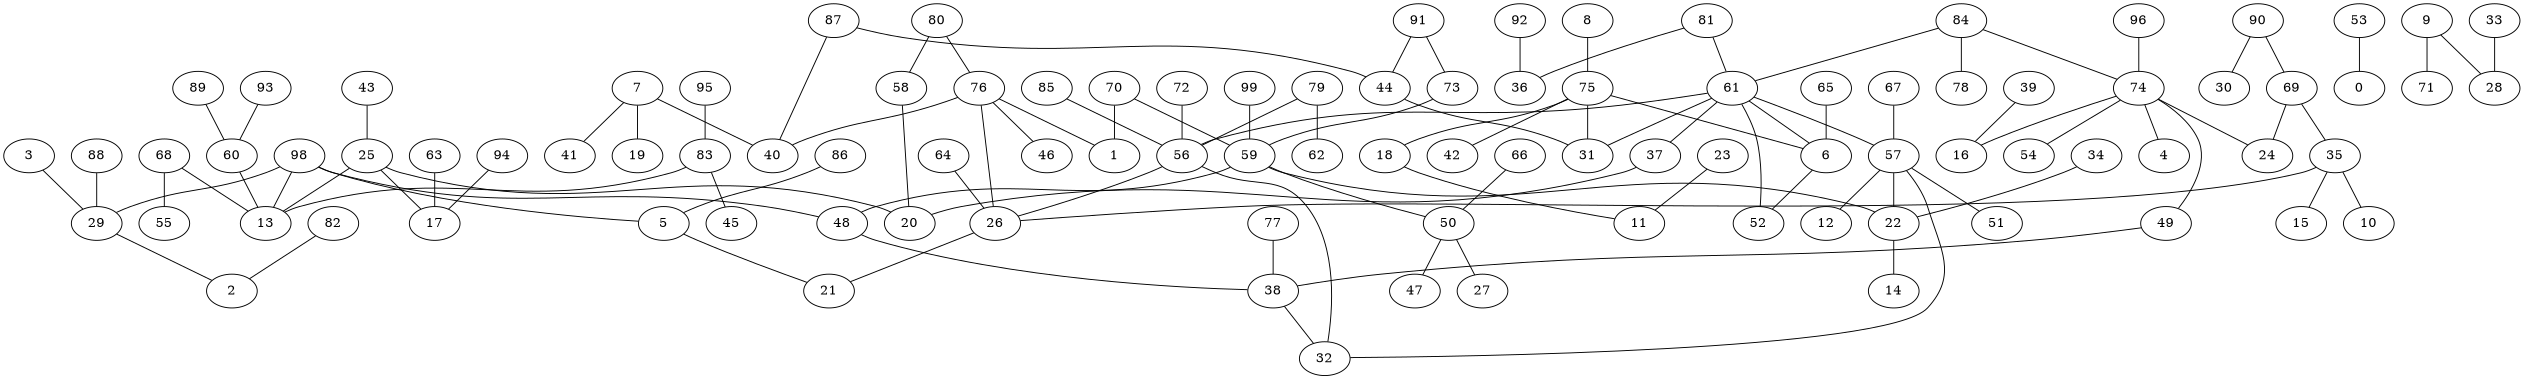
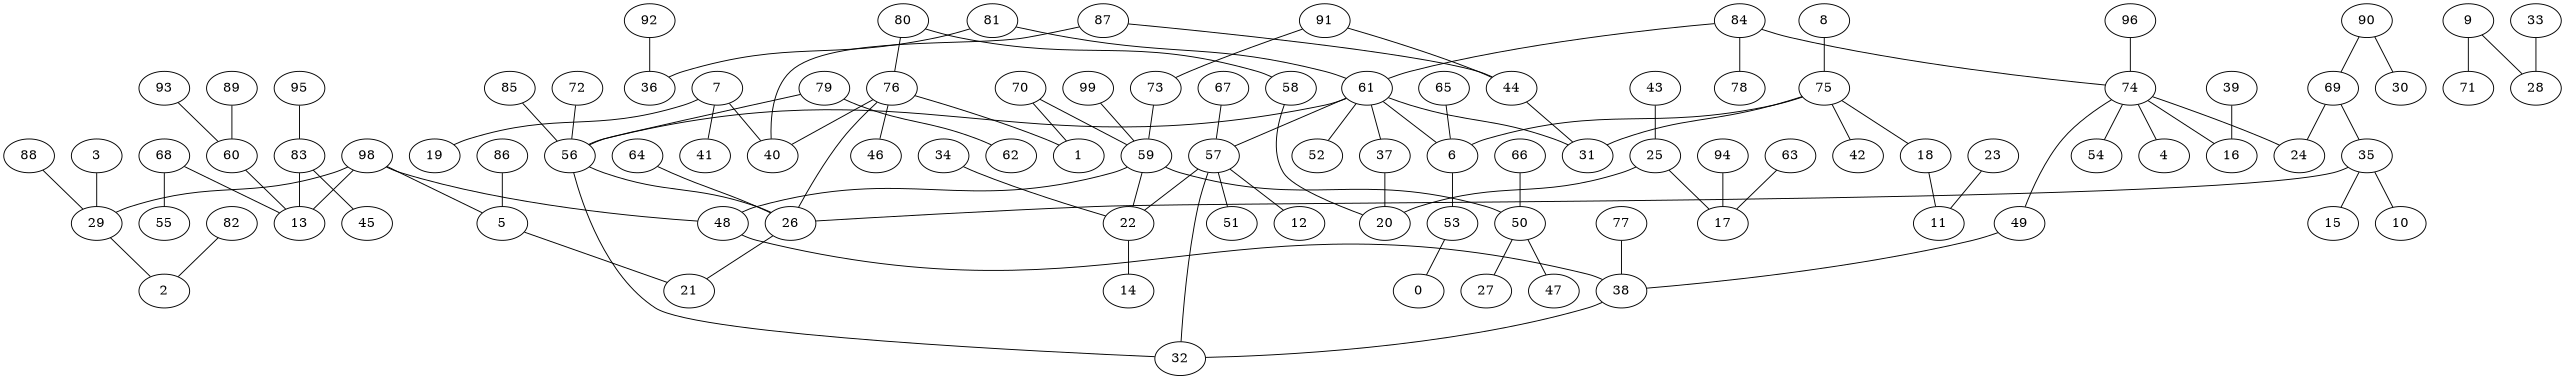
edge "6" -- "52": now "6" -- "53"
edge "25" -- "13": removed
